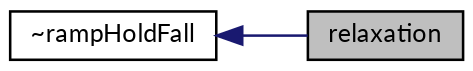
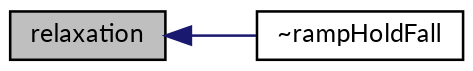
edge "relaxation" -> "~rampHoldFall": reversed
